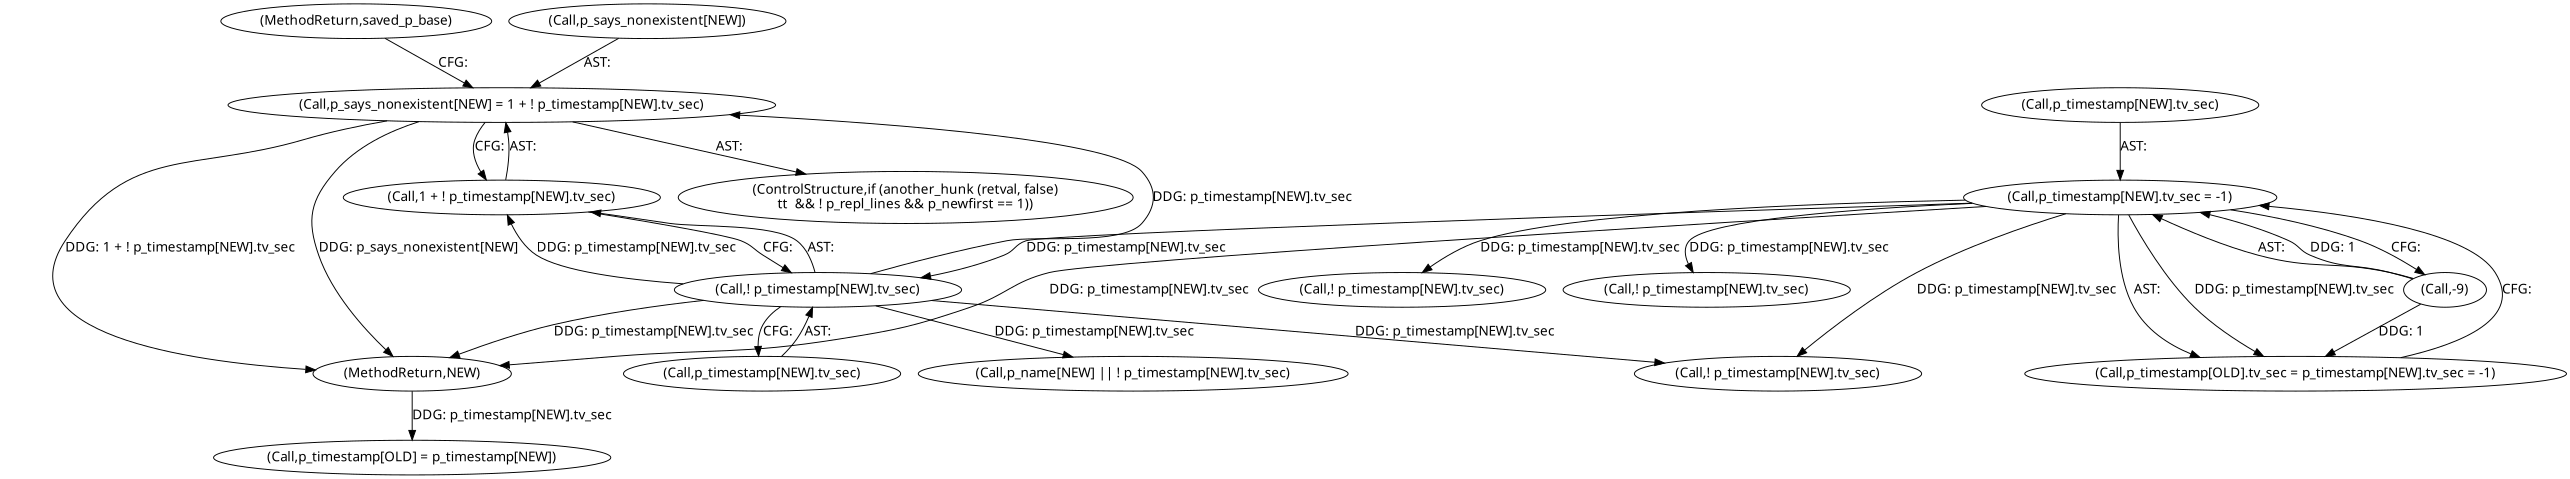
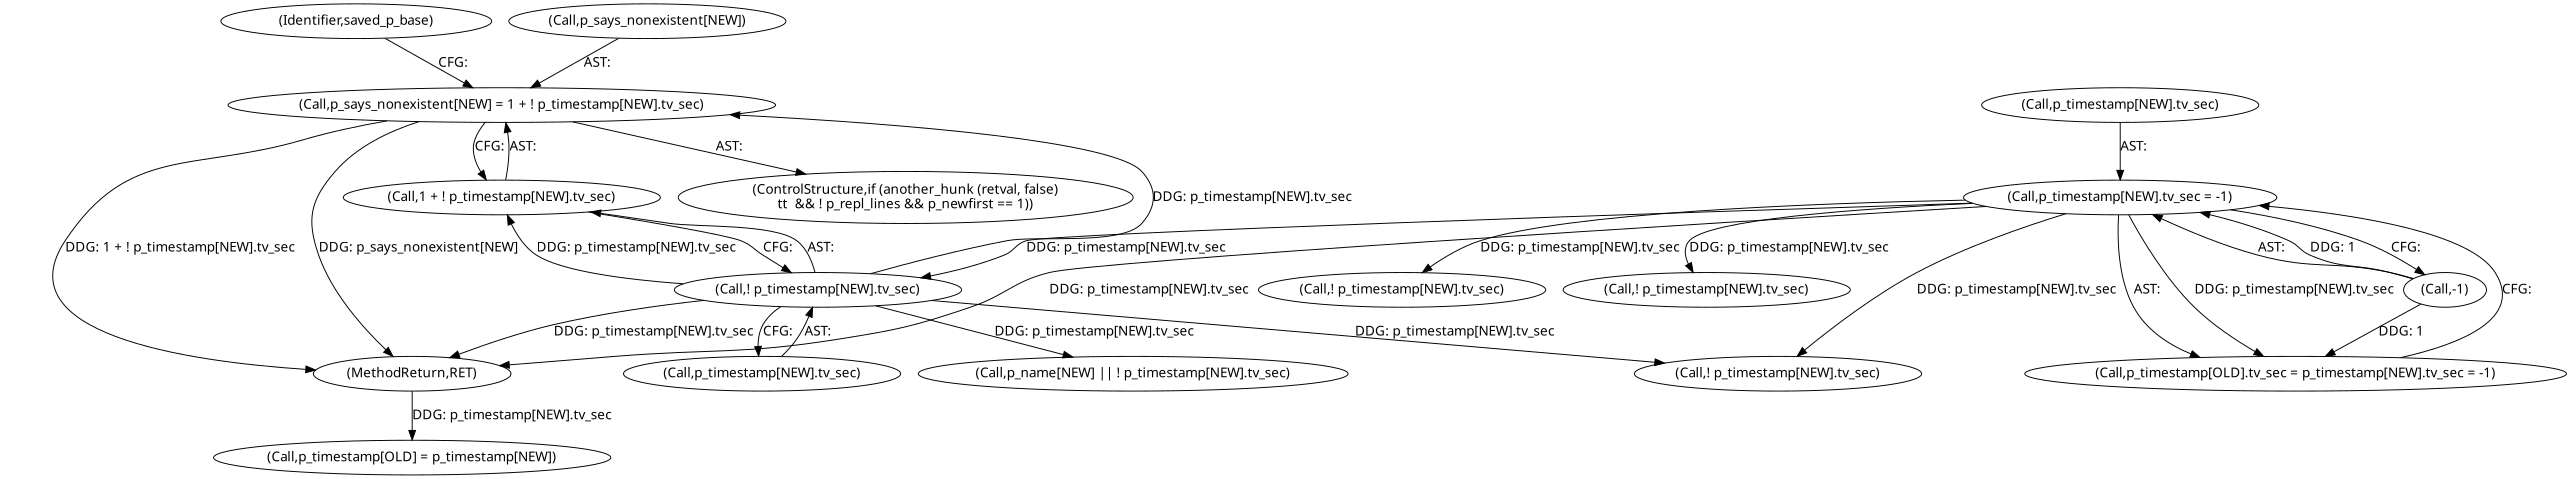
node "(MethodReturn,saved_p_base)": label "(MethodReturn,saved_p_base)" -> "(Identifier,saved_p_base)"
node "(Call,-9)": label "(Call,-9)" -> "(Call,-1)"
node "(MethodReturn,NEW)": label "(MethodReturn,NEW)" -> "(MethodReturn,RET)"
